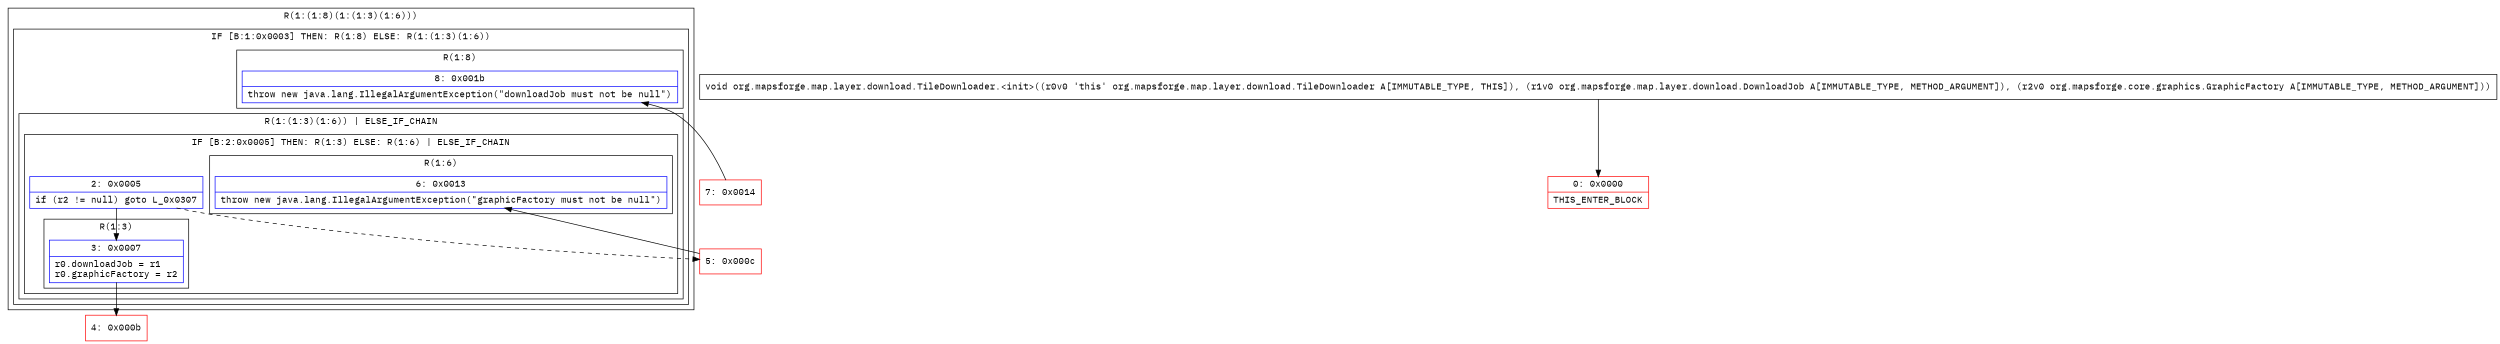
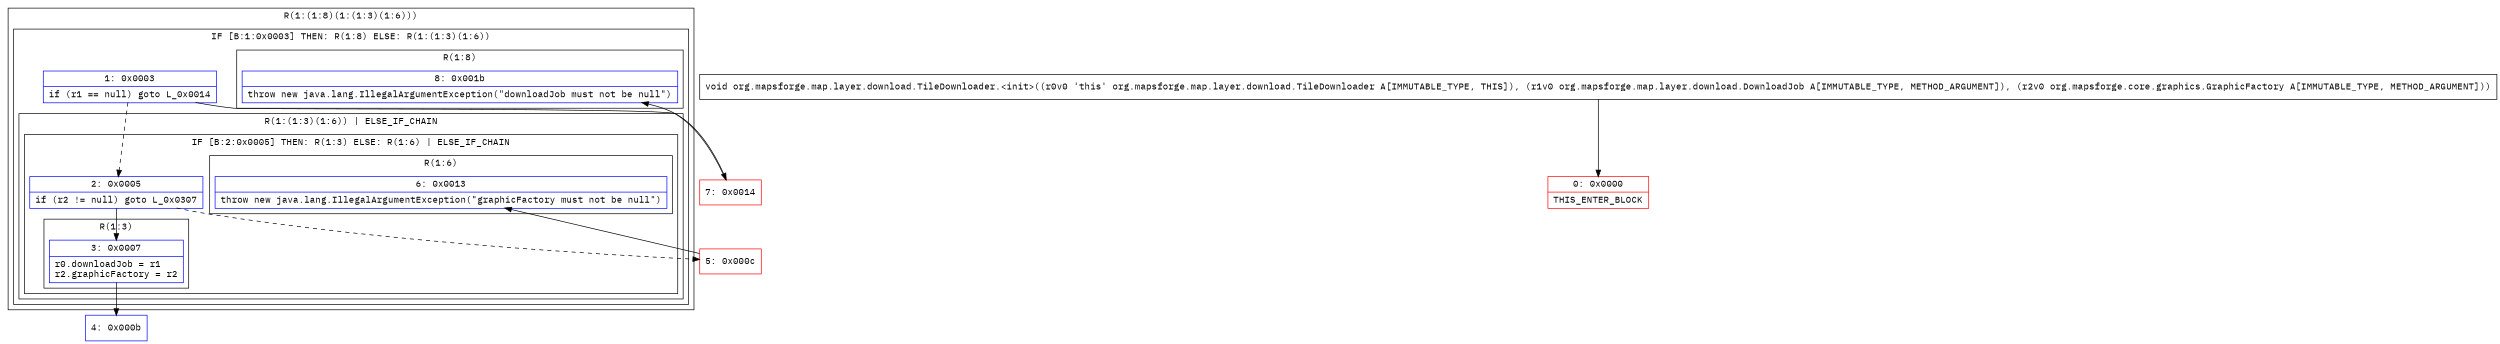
node "1: 0x0003": added
node "3: 0x0007": text "r0.graphicFactory = r2" -> "r2.graphicFactory = r2"
node "4: 0x000b": color red -> blue
